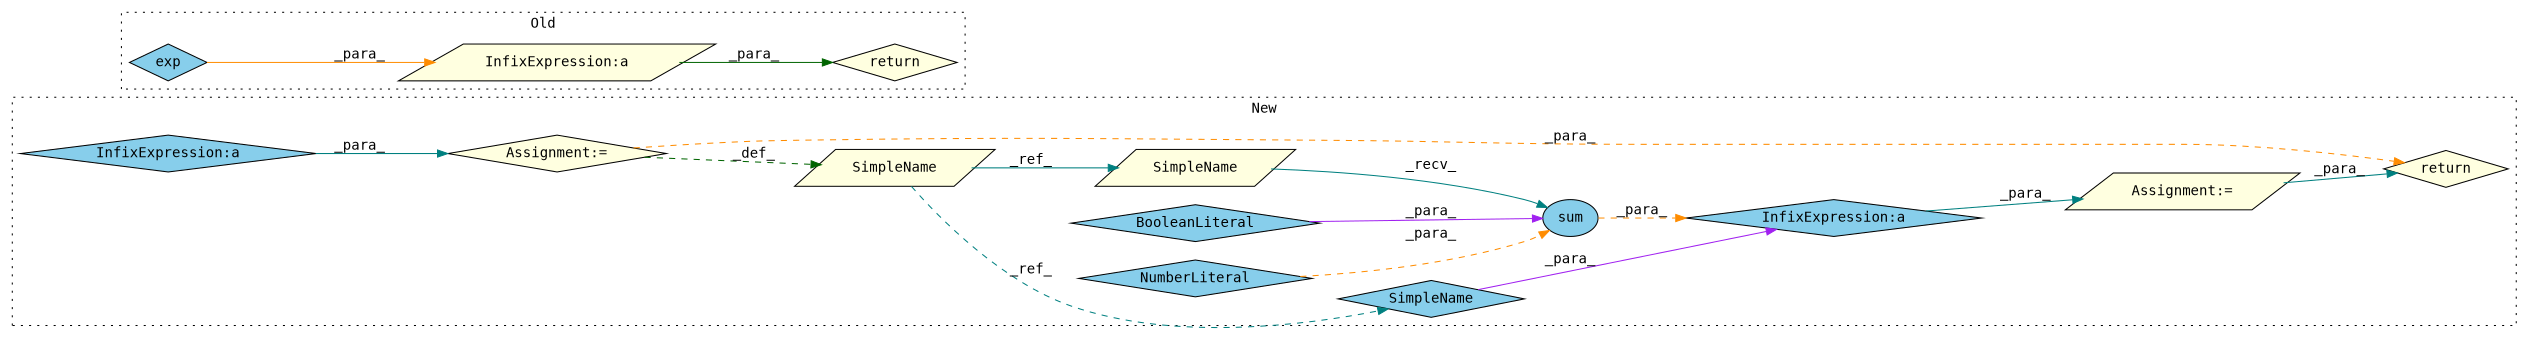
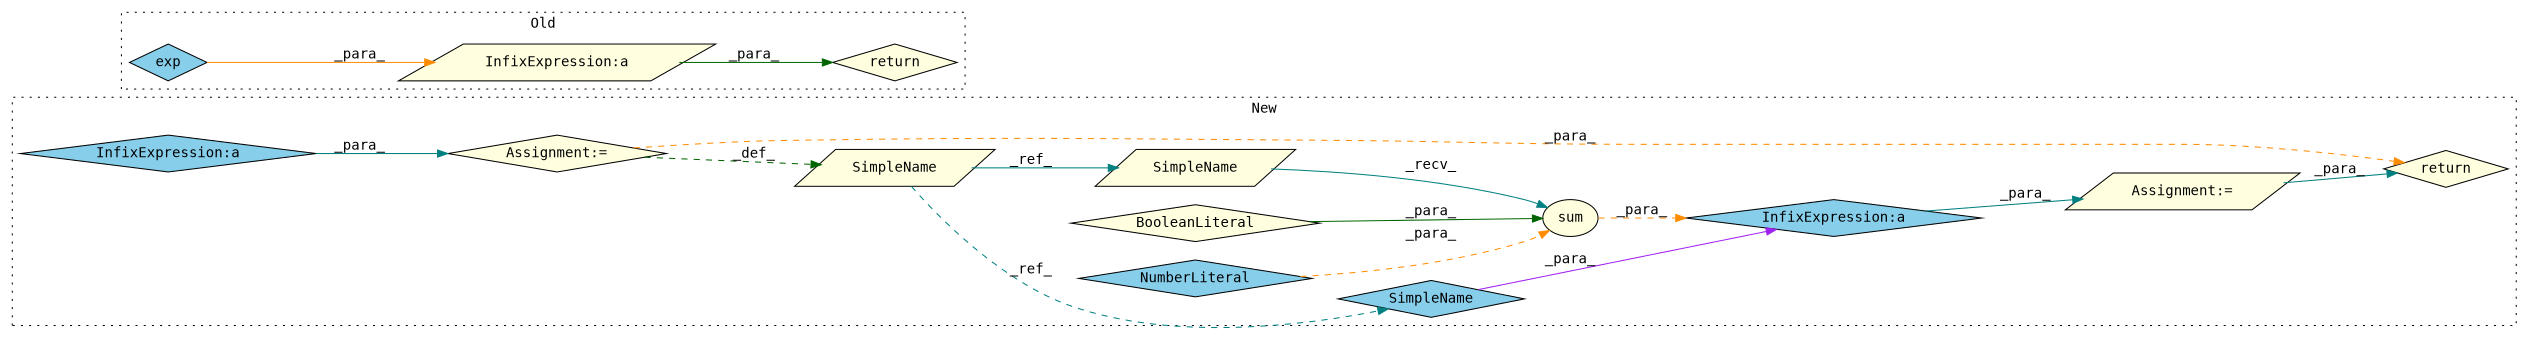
node "sum": fillcolor skyblue -> lightyellow
edge "BooleanLiteral" -> "sum": color purple -> darkgreen
node "BooleanLiteral": fillcolor skyblue -> lightyellow
